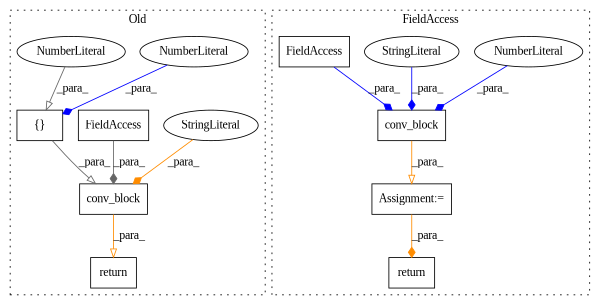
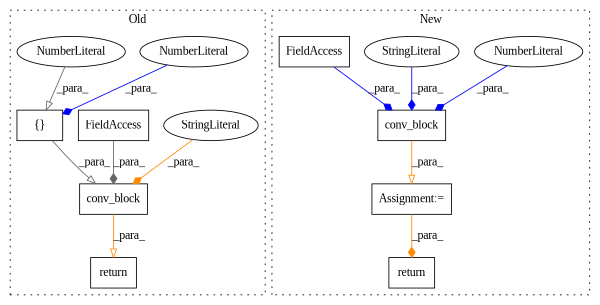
cluster "FieldAccess": label "FieldAccess" -> "New"
